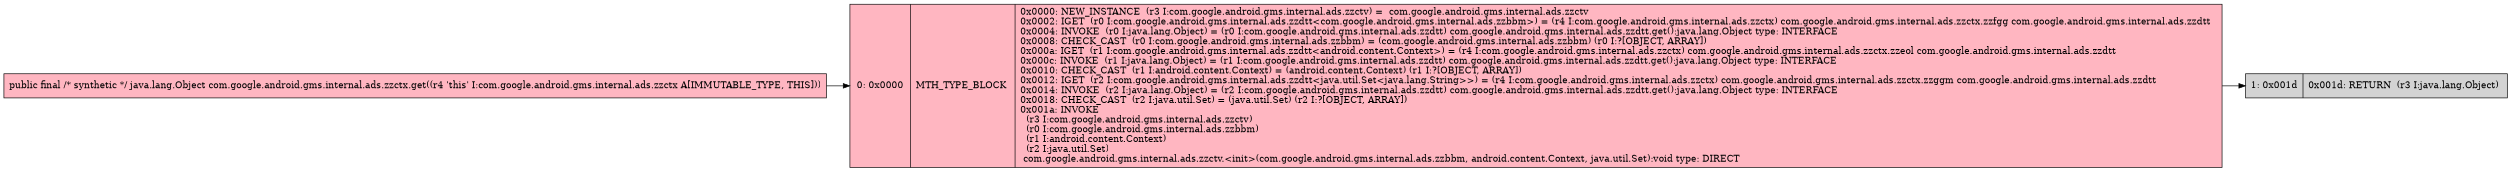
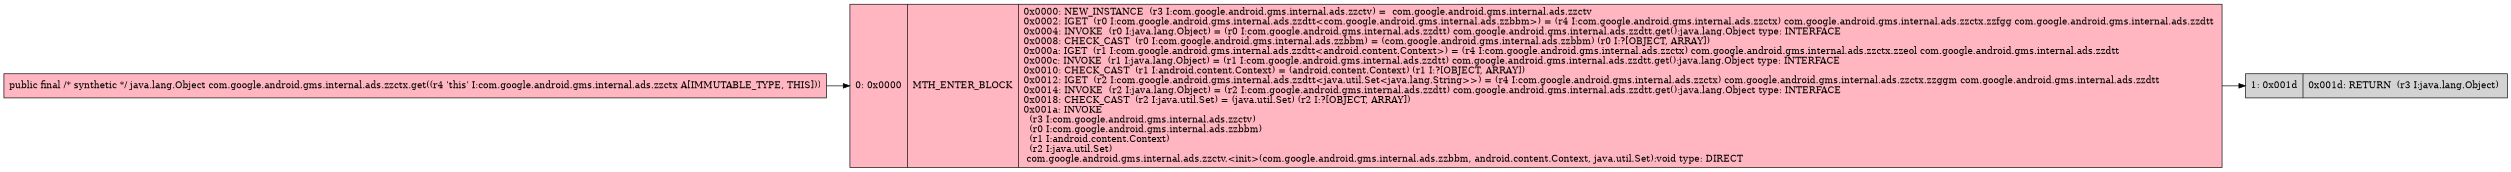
node "0: 0x0000": text "MTH_TYPE_BLOCK" -> "MTH_ENTER_BLOCK"
